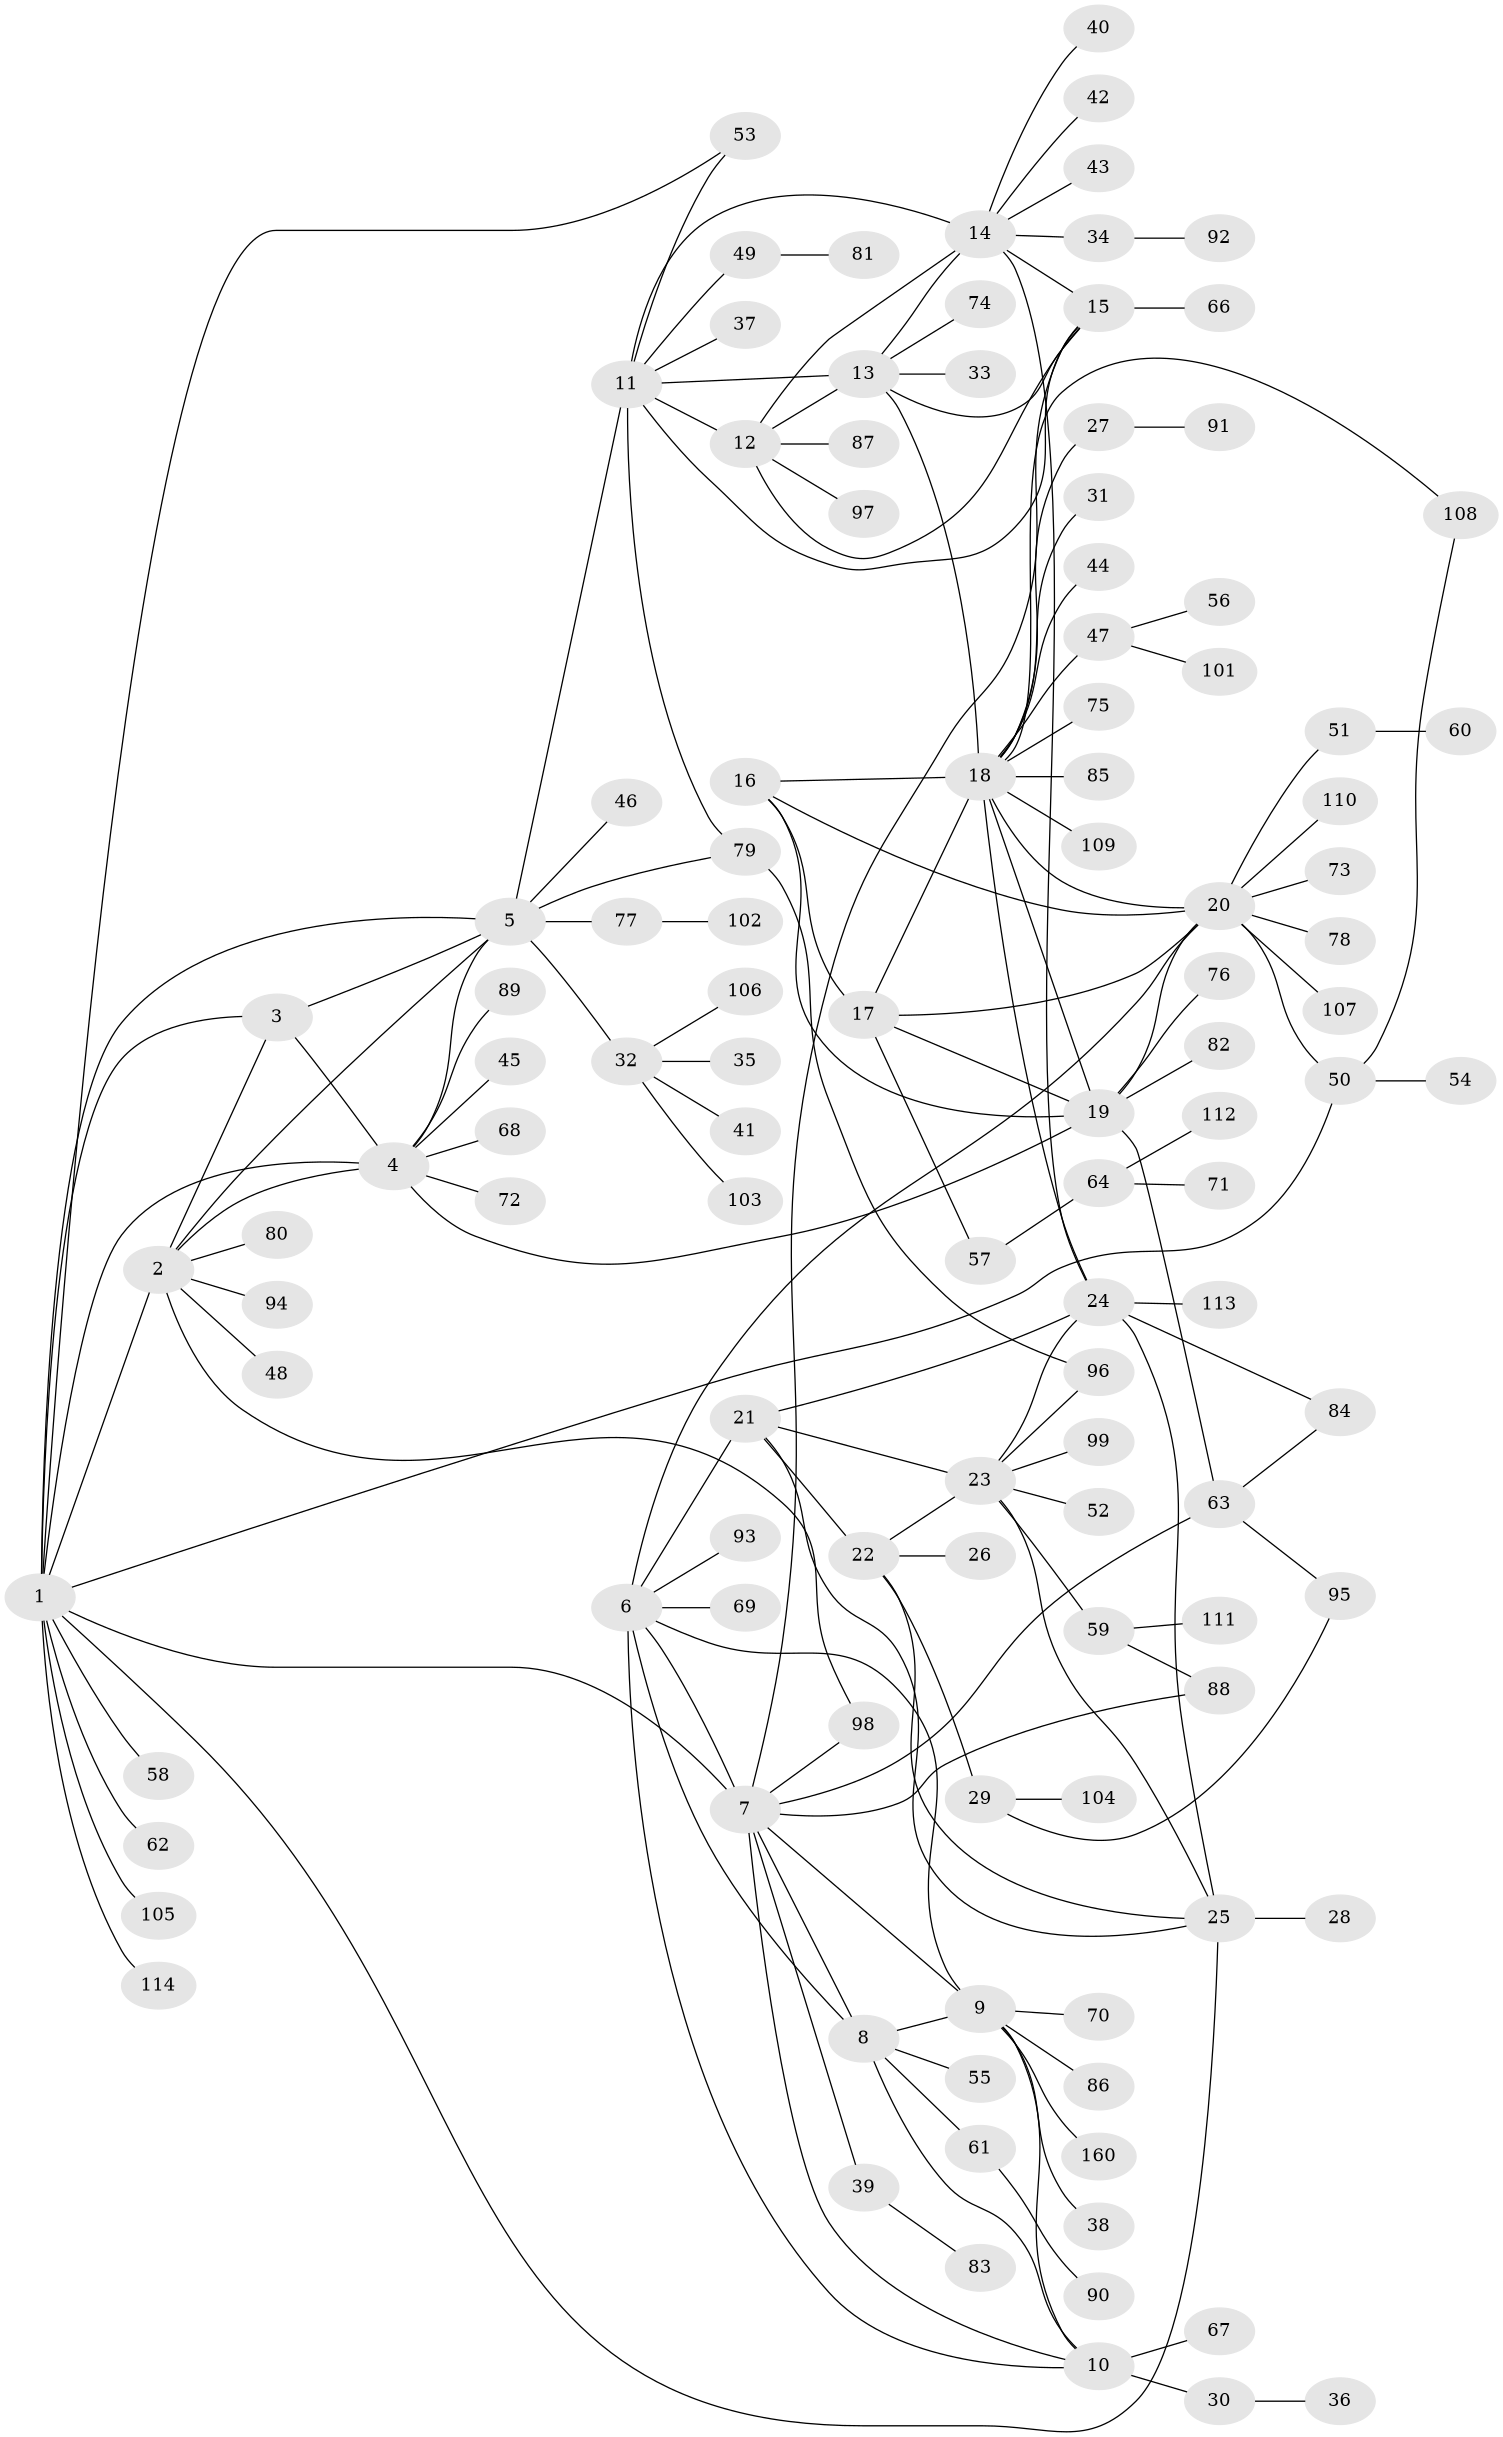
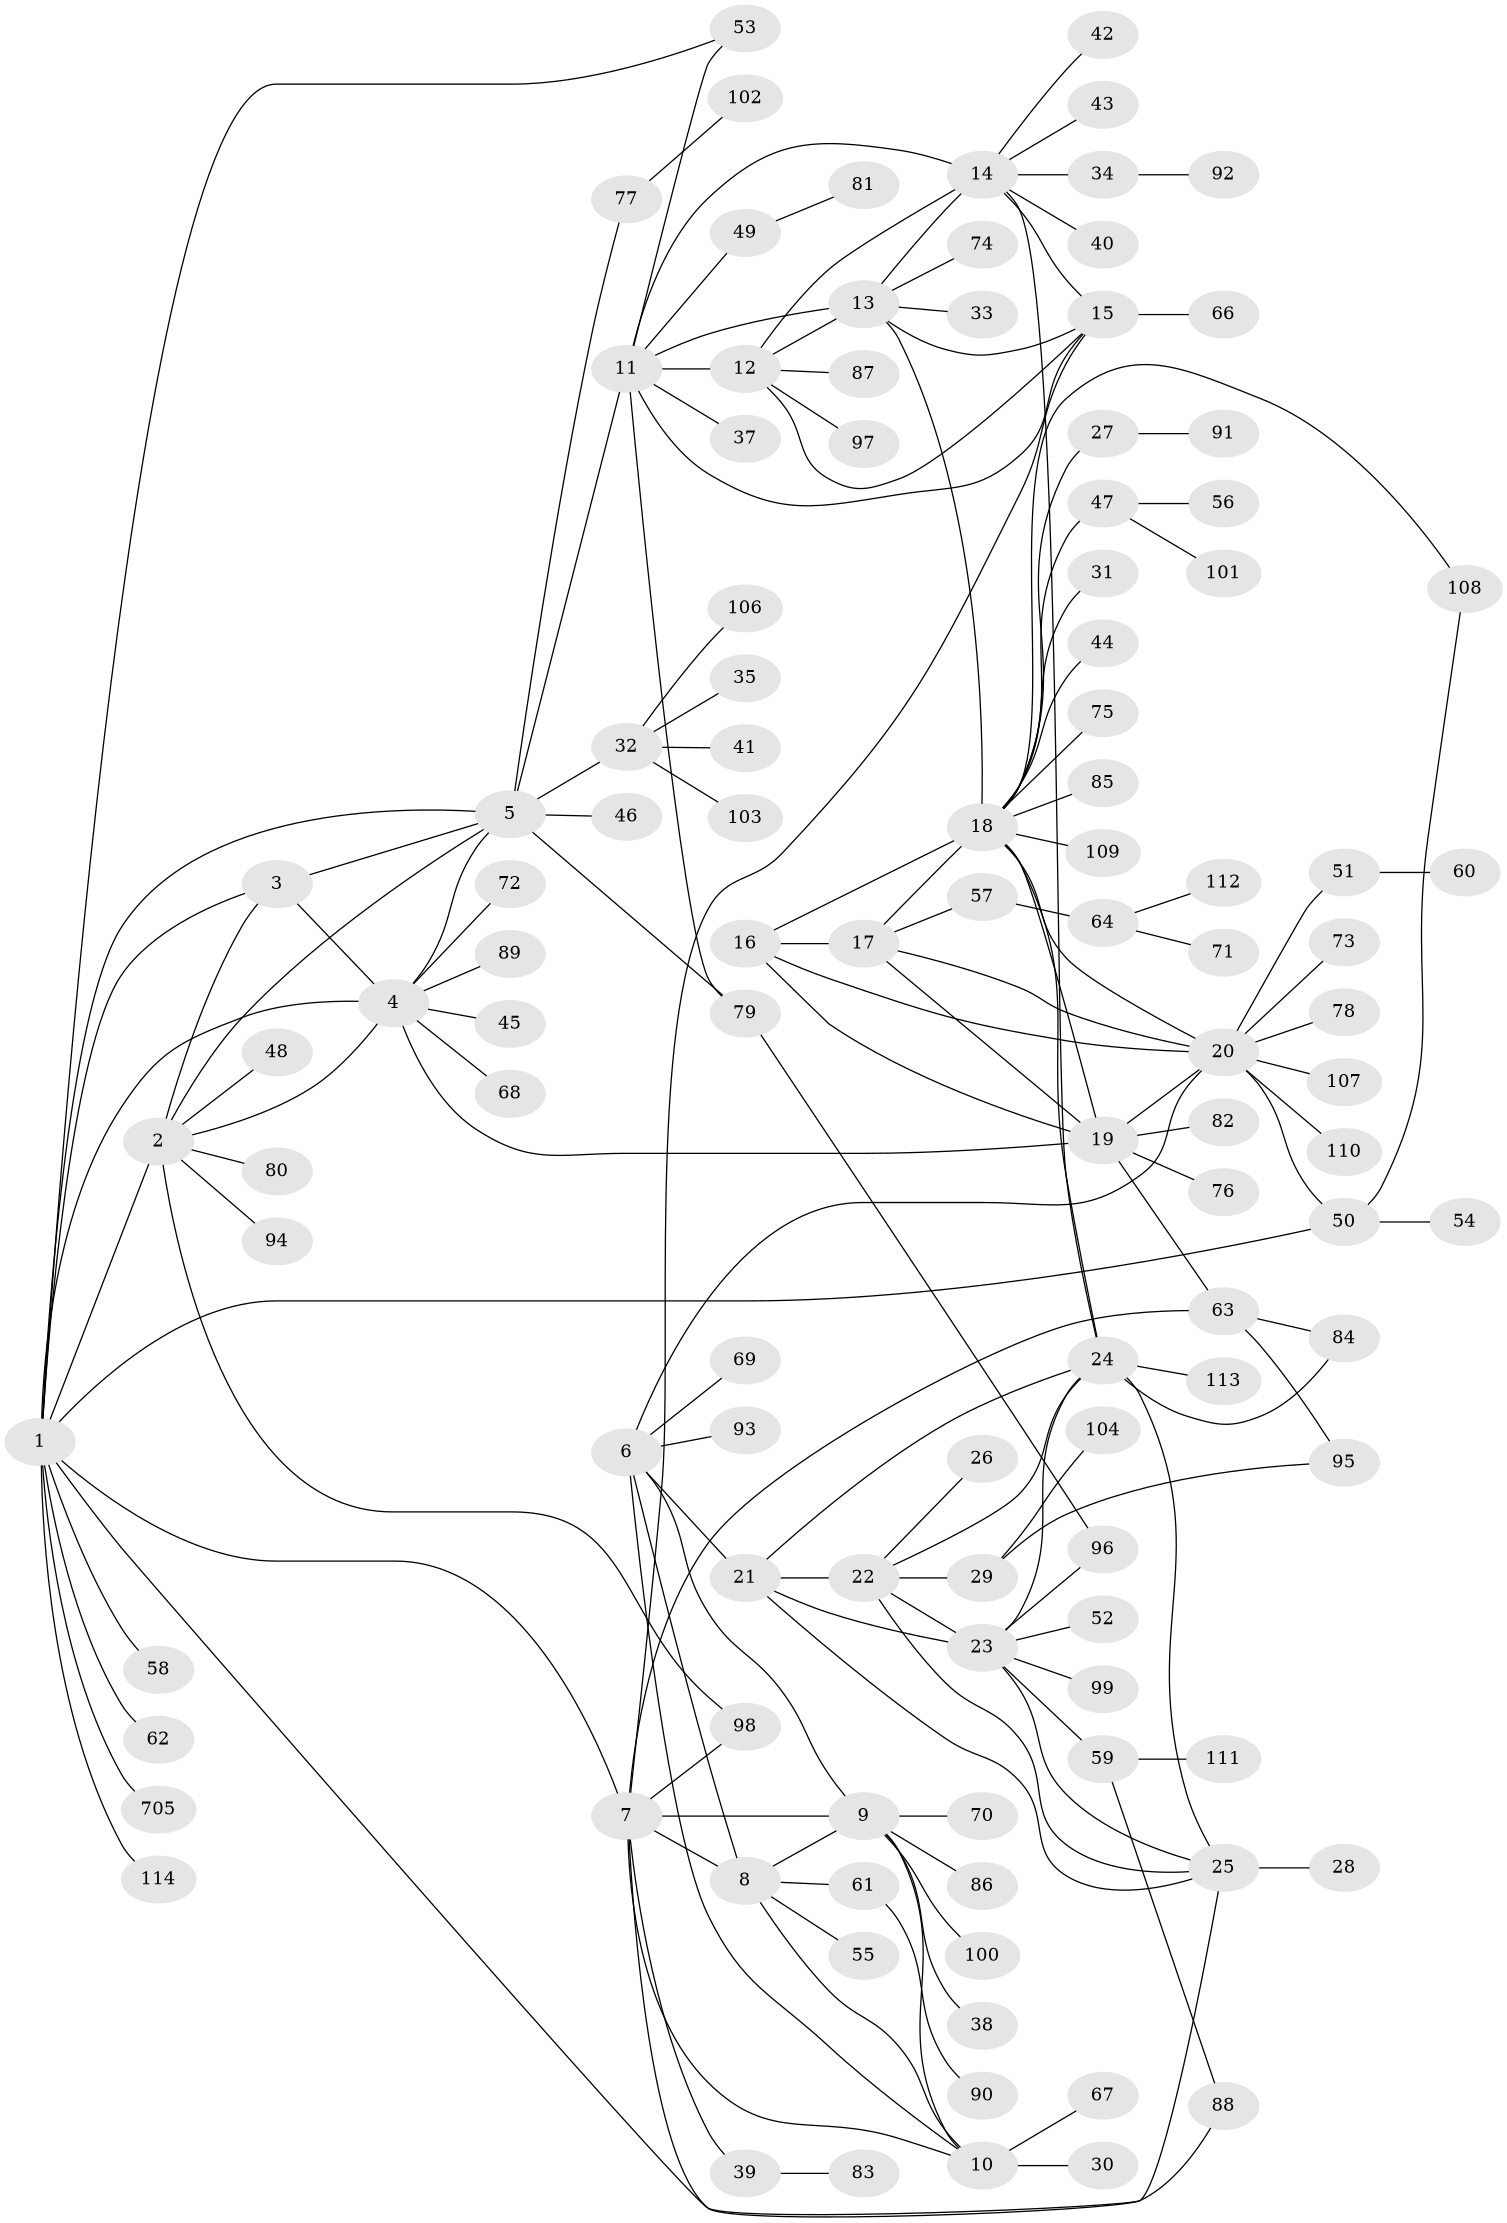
edge "24" -- "22": added
edge "6" -- "7": removed
node "105": label "105" -> "705"
node "160": label "160" -> "100"
node "36": removed
